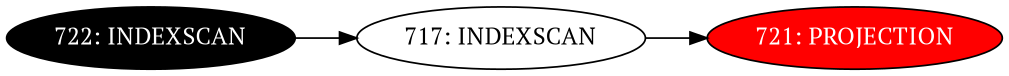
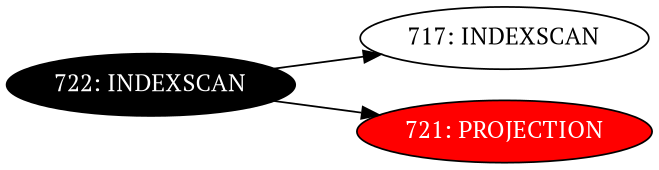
edge "717: INDEXSCAN" -> "721: PROJECTION": now "722: INDEXSCAN" -> "721: PROJECTION"
